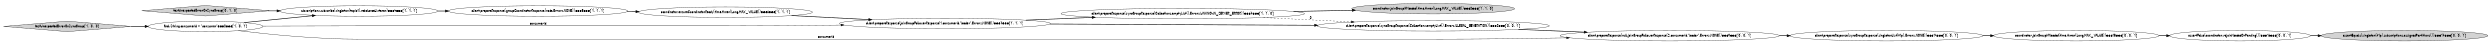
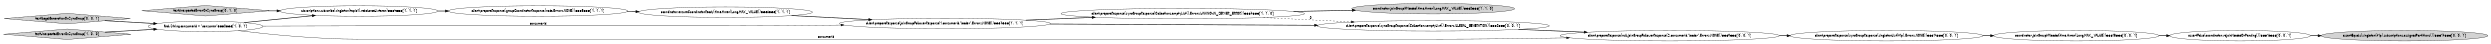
node "testIllegalGenerationOnSyncGroup['0', '0', '1']": added
